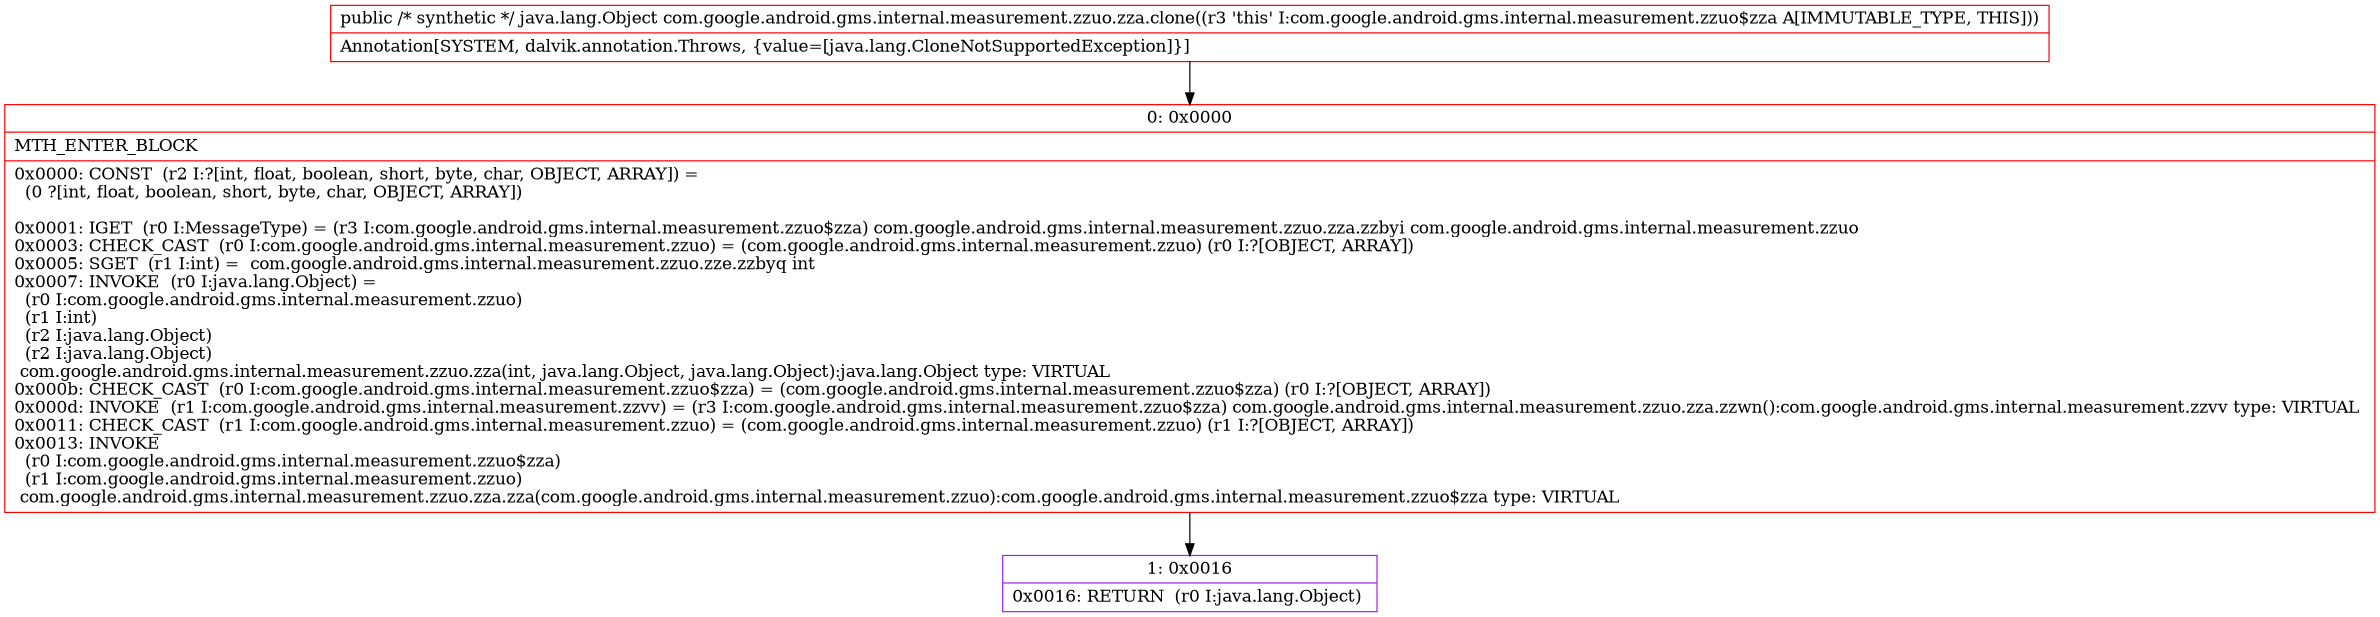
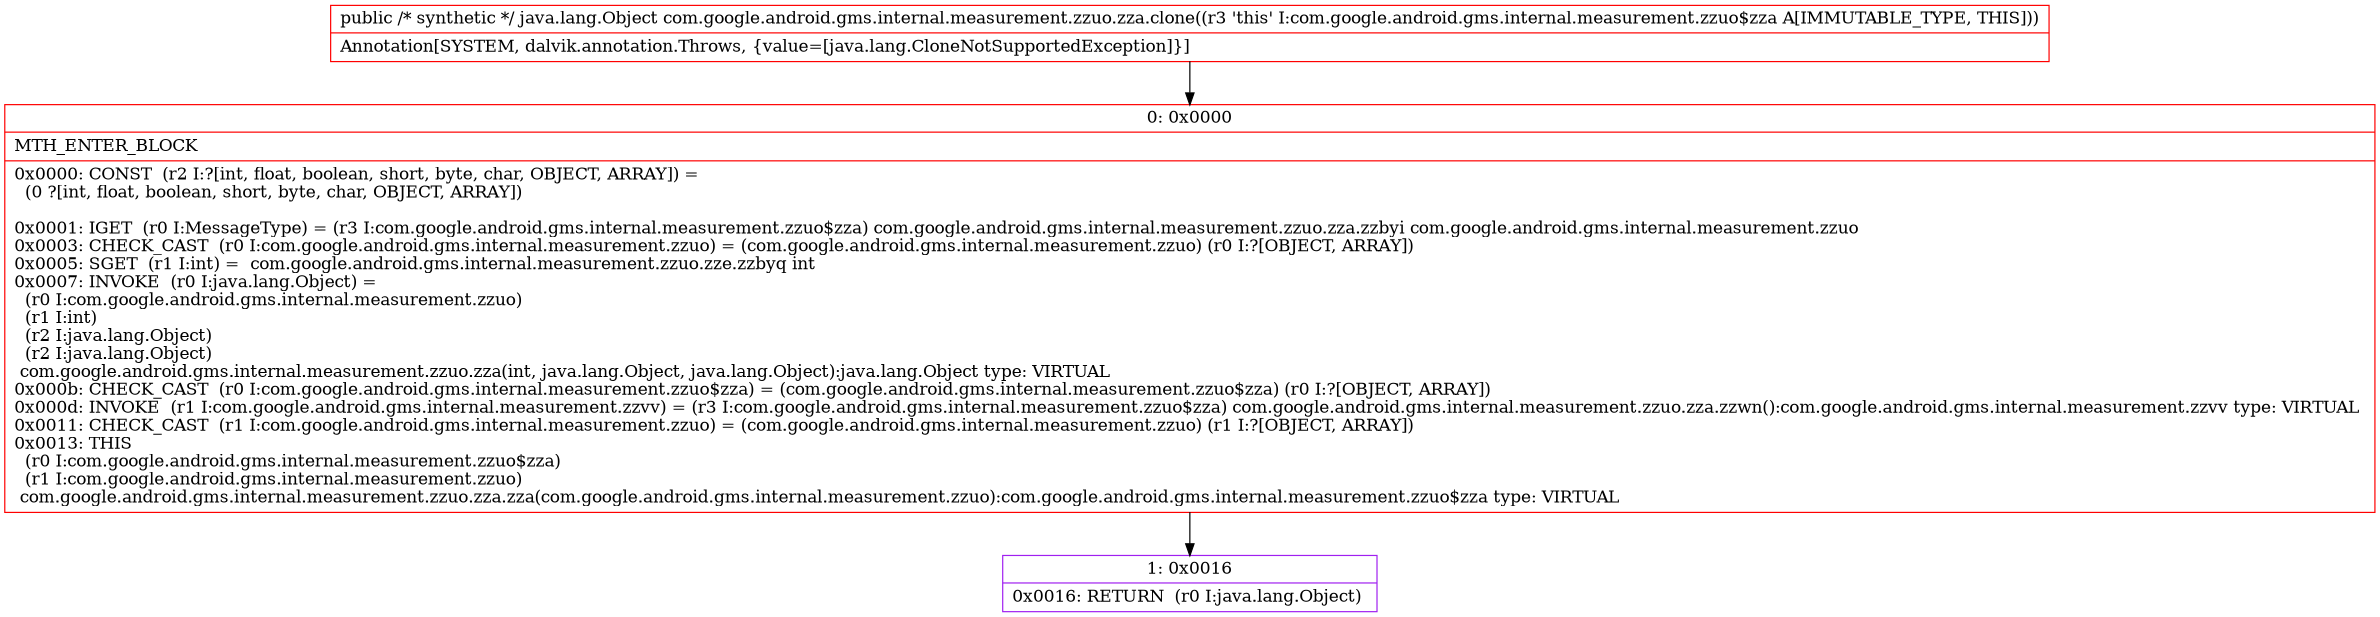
node "0: 0x0000": text "0x0013: INVOKE" -> "0x0013: THIS"
